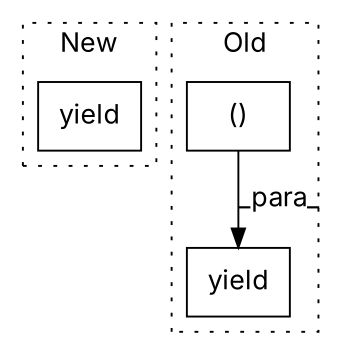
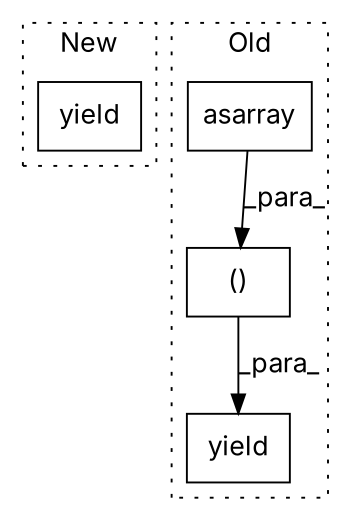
node "asarray": added
